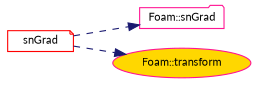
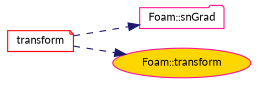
node "snGrad": label "snGrad" -> "transform"
